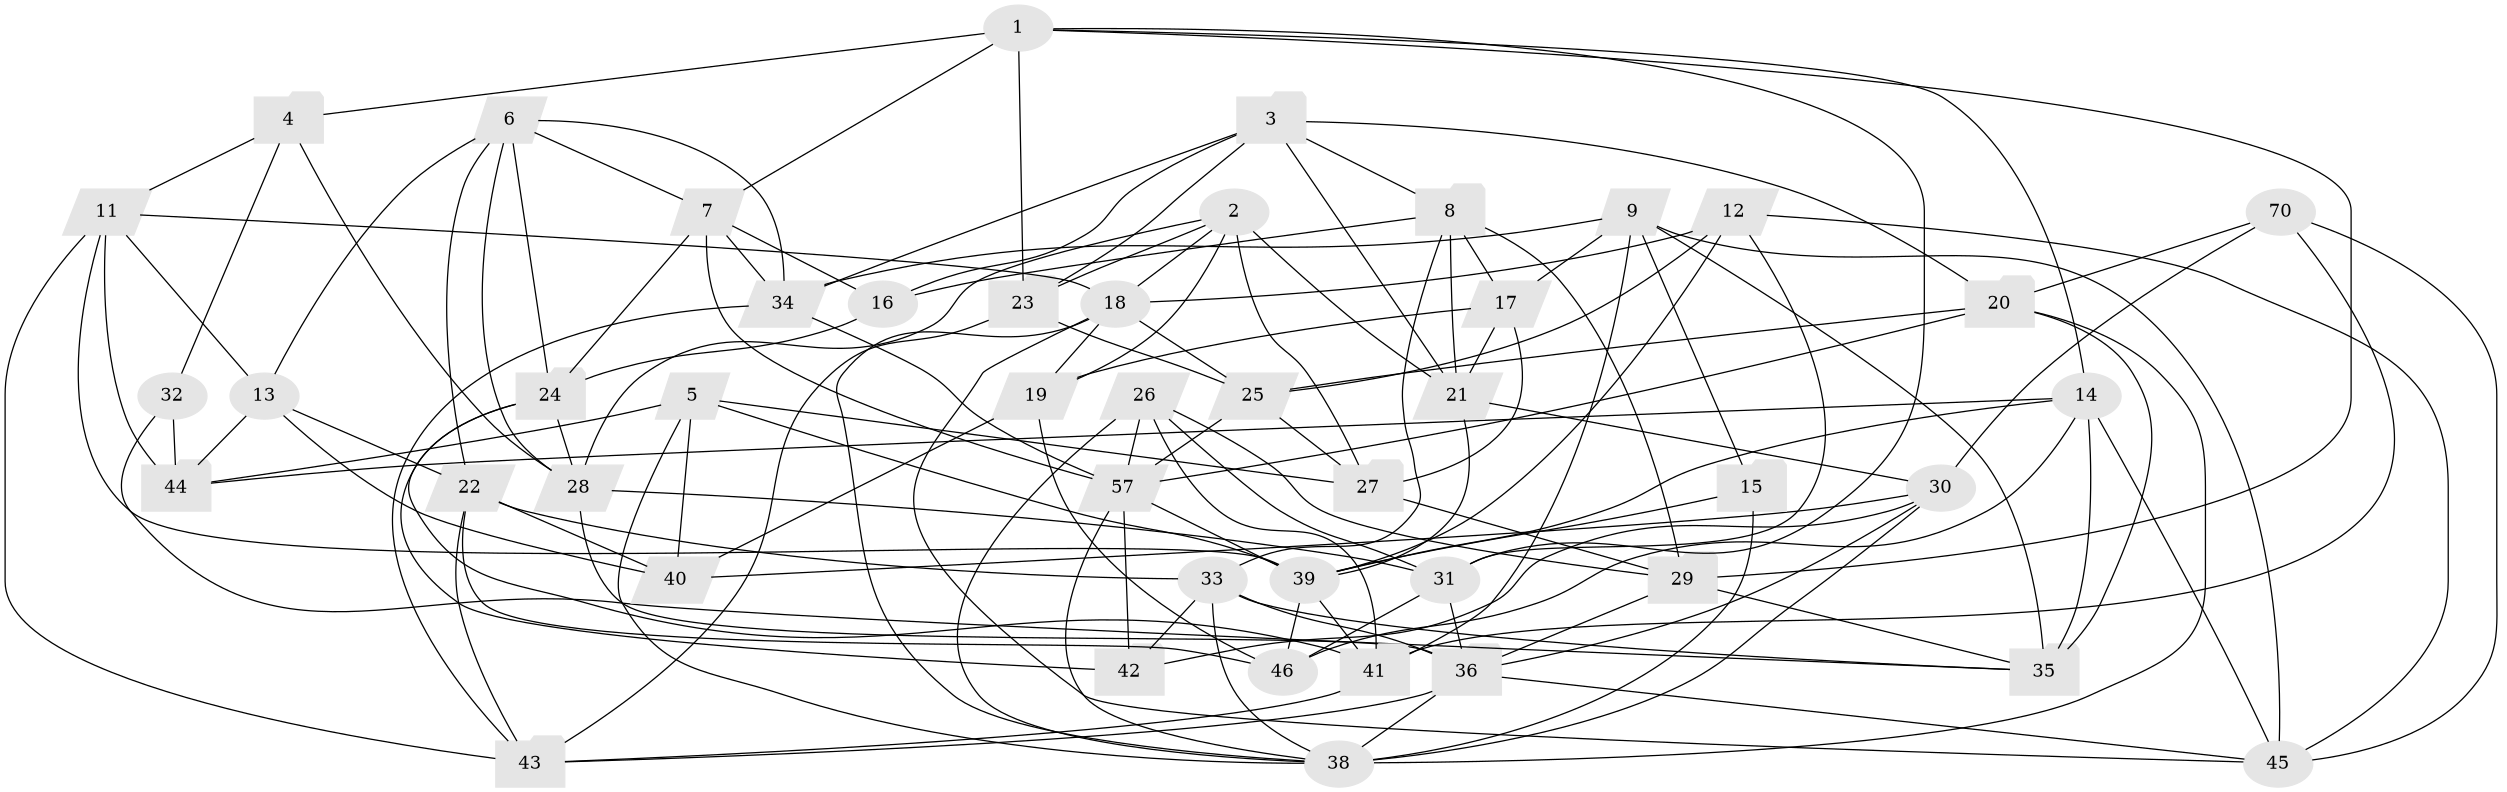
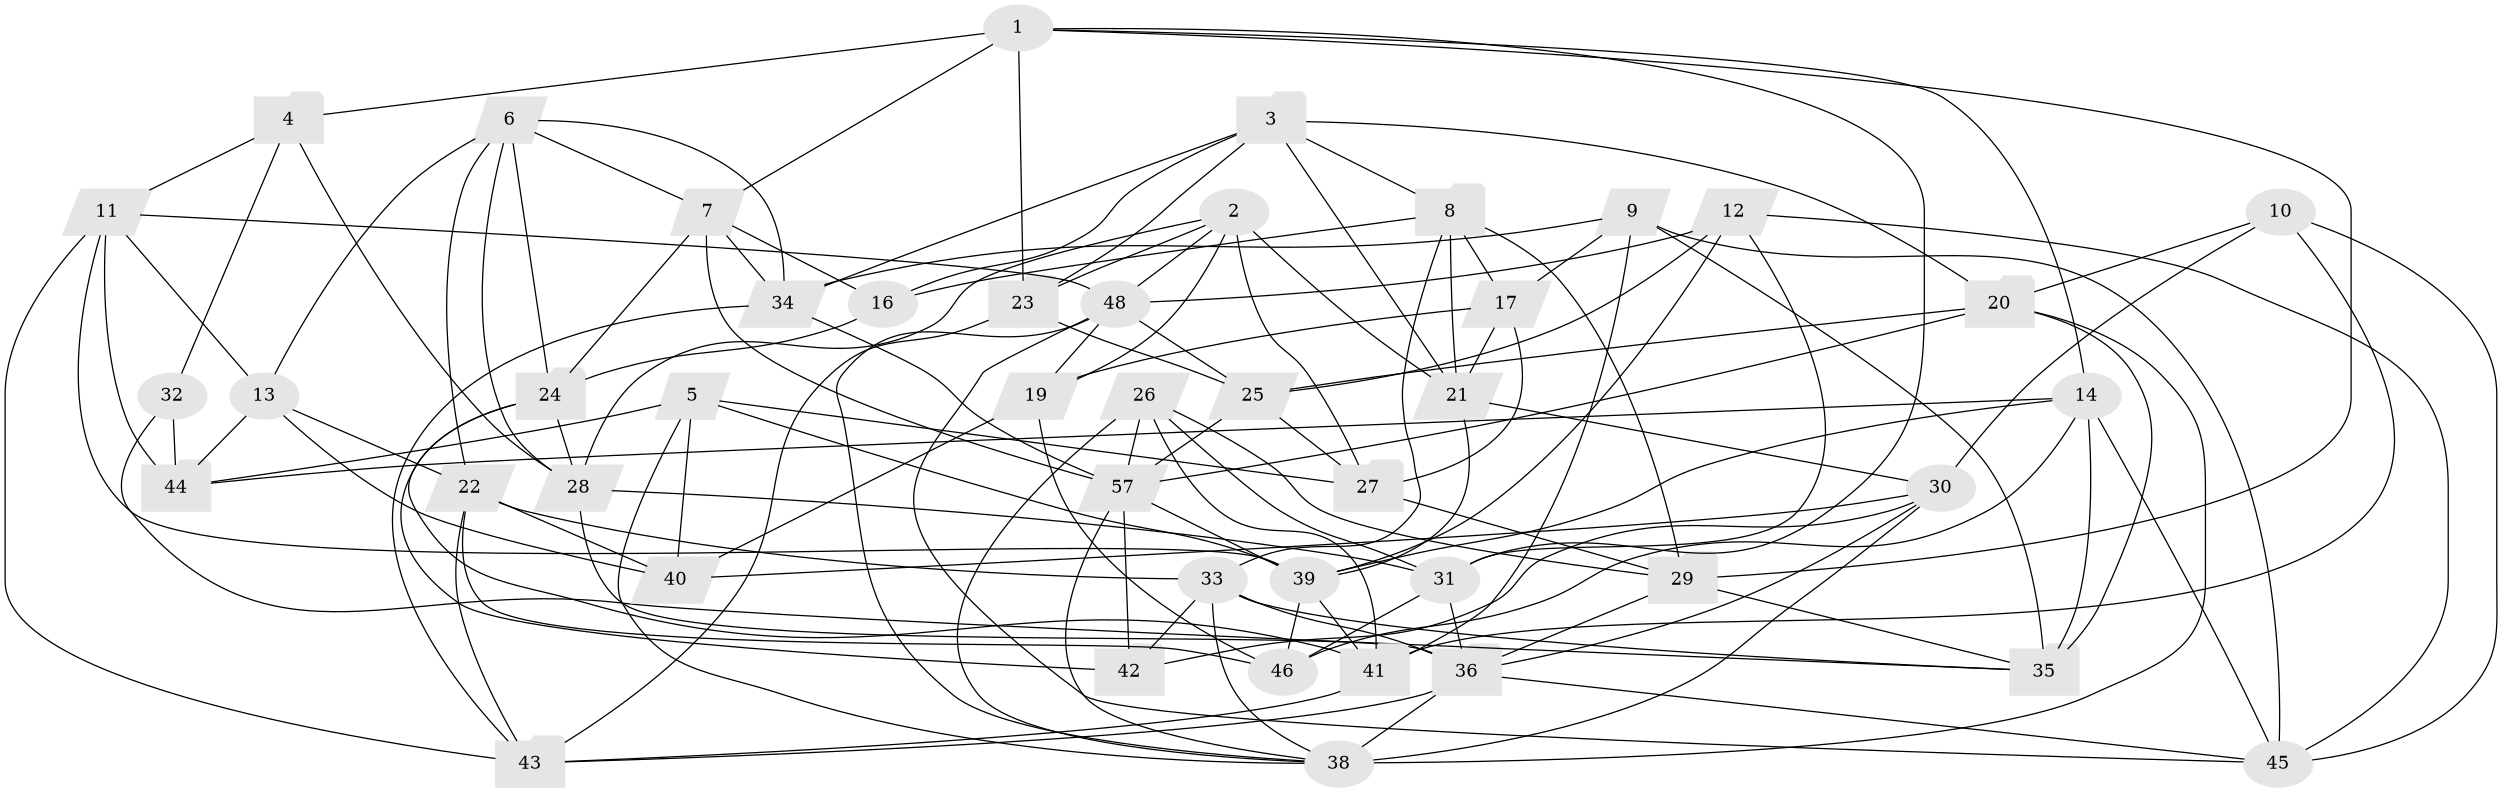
node "70": label "70" -> "10"
node "18": label "18" -> "48"
node "15": removed
